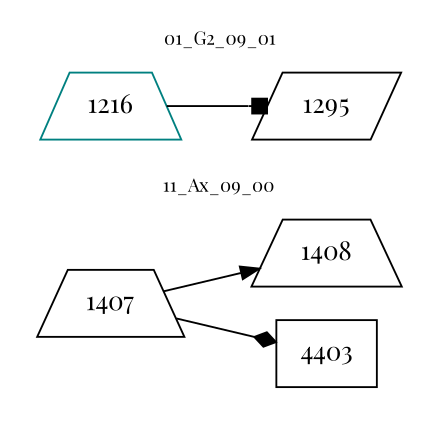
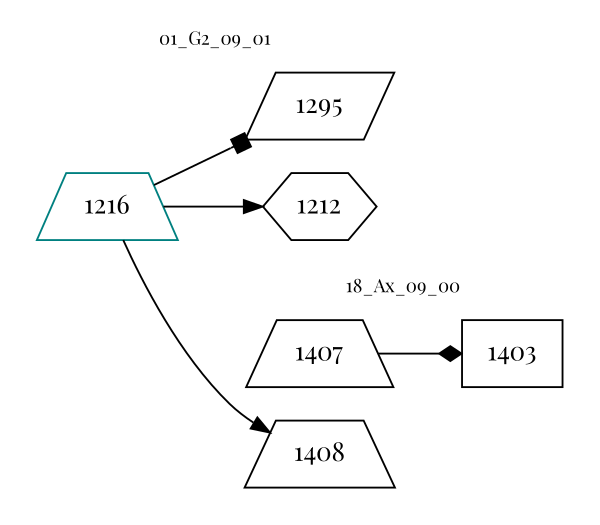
cluster "11_Ax_09_00": label "11_Ax_09_00" -> "18_Ax_09_00"
node "1212": added
edge "1407" -> "1408": now "1216" -> "1408"
node "4403": label "4403" -> "1403"
